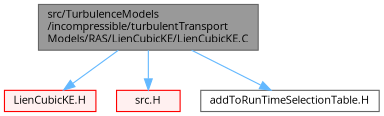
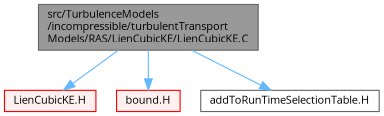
node "src.H": label "src.H" -> "bound.H"
